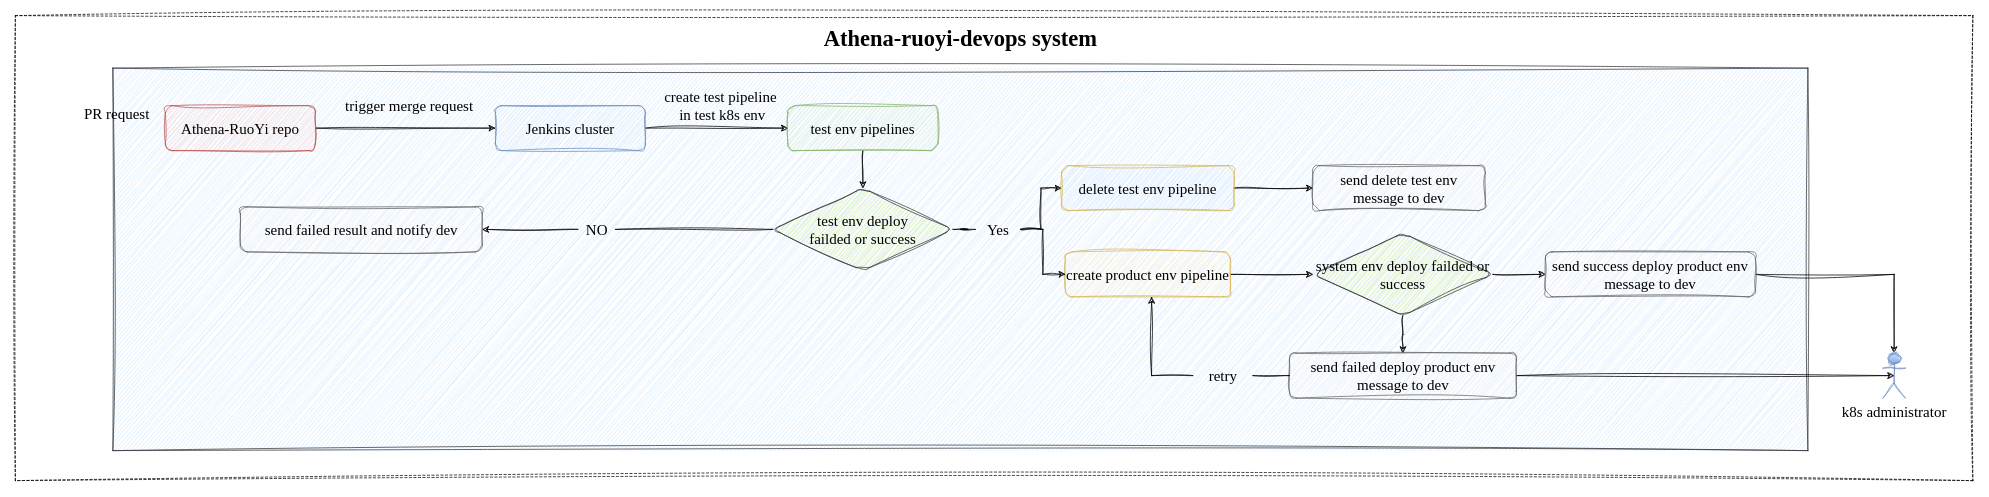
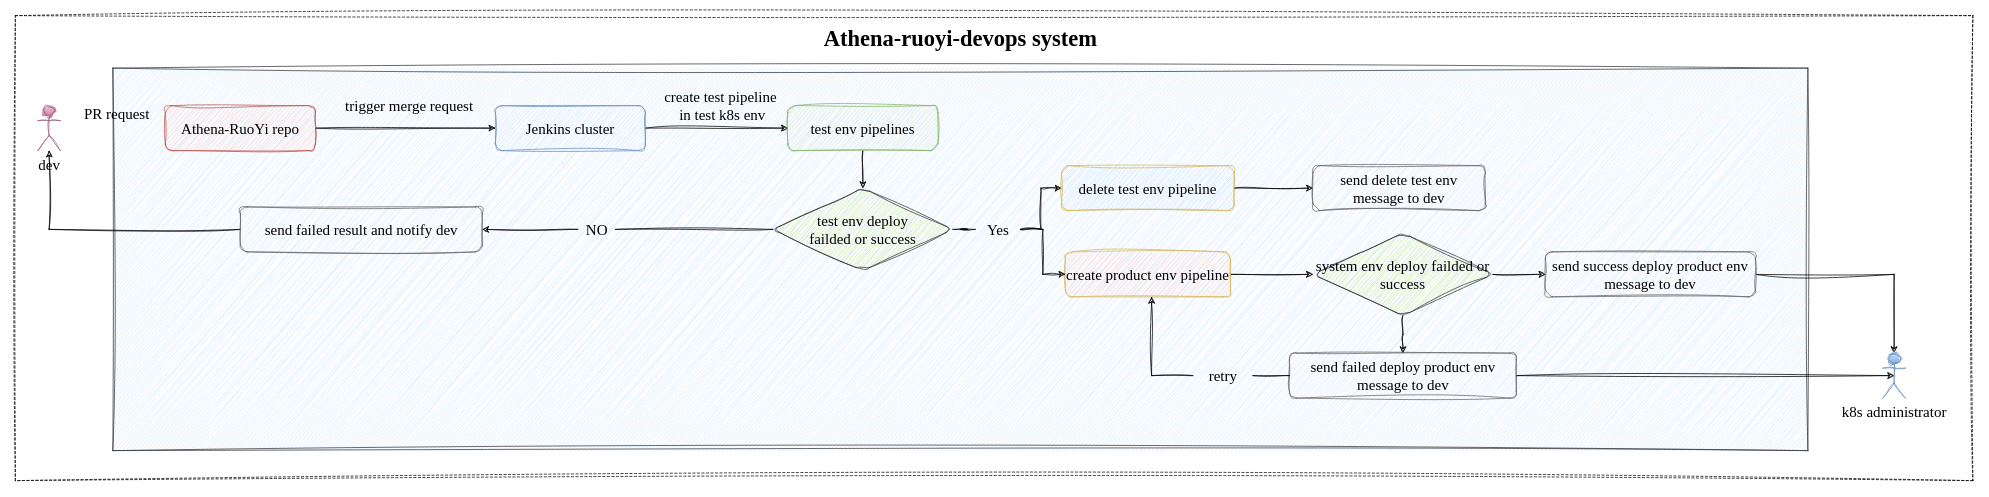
node "dev": added
edge "send failed result and notify dev" -> "dev": added
node "create product env pipeline": fillcolor #fff2cc -> #f8cecc
